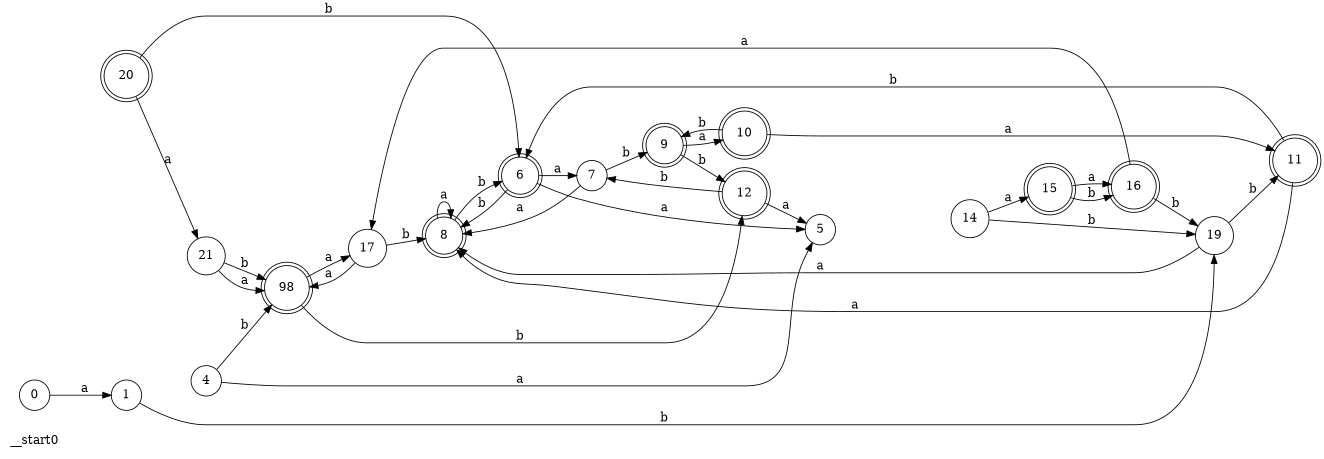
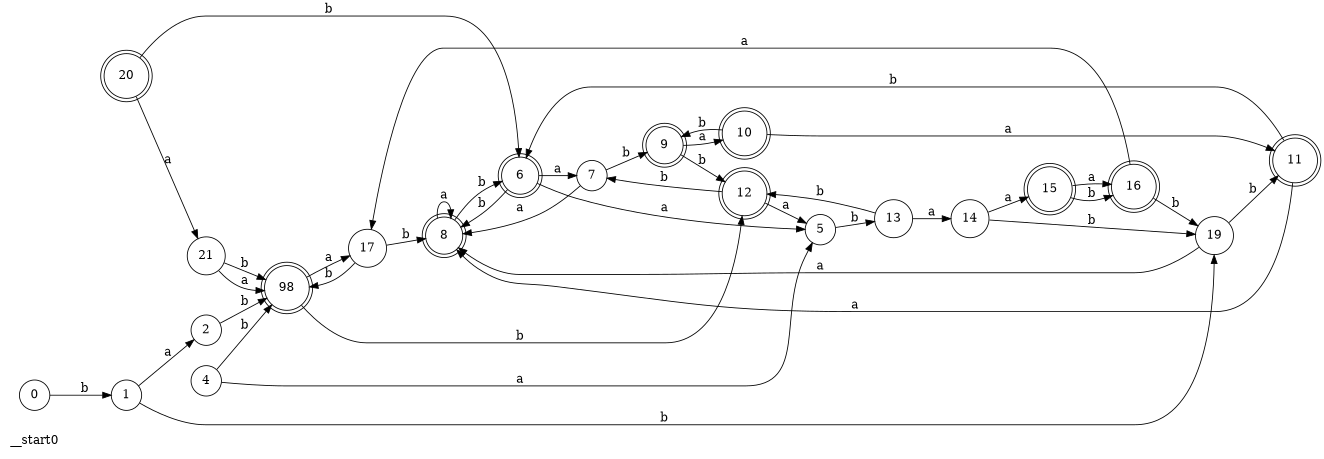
node "13": added
edge "17" -> "98": label "a" -> "b"
node "2": added
edge "0" -> "1": label "a" -> "b"
